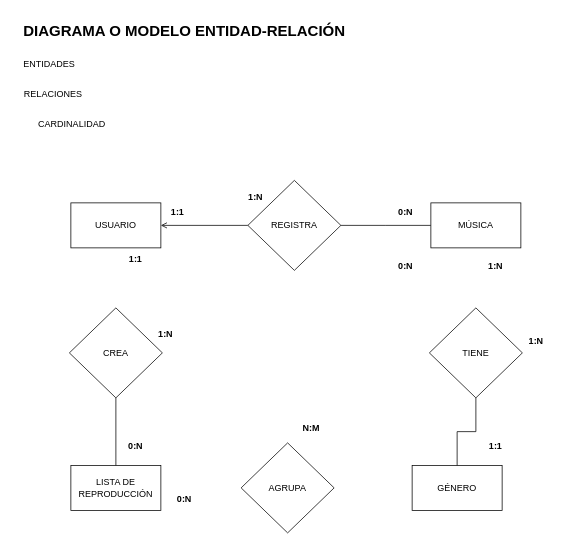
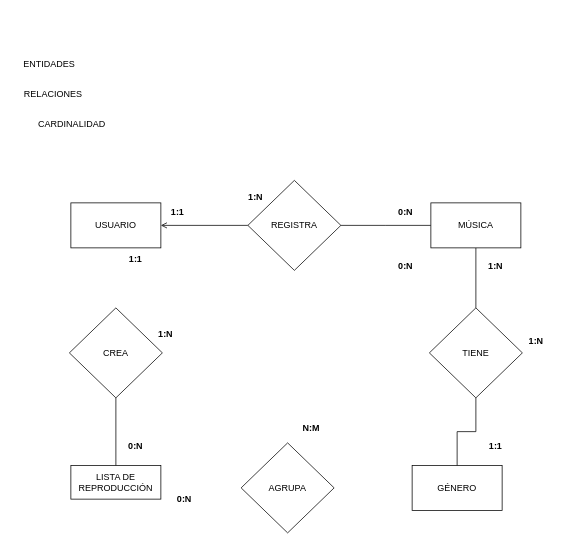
node "DIAGRAMA O MODELO ENTIDAD-RELACIÓN": removed
edge "MÚSICA" -- "TIENE": added
node "LISTA DE REPRODUCCIÓN": size 90x45 -> 90x34
